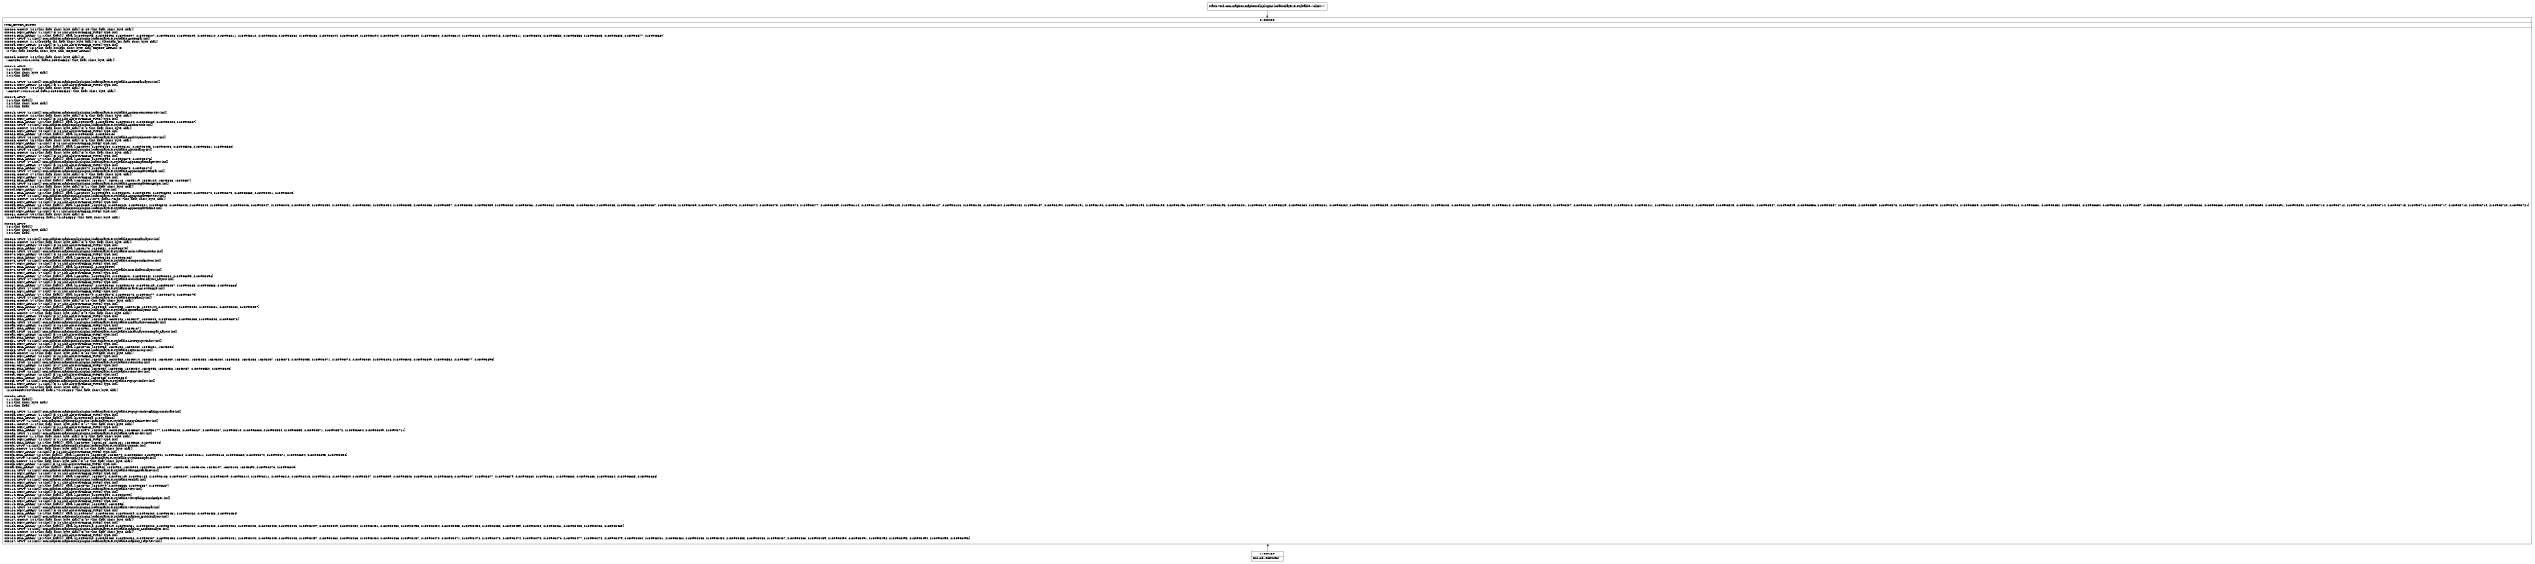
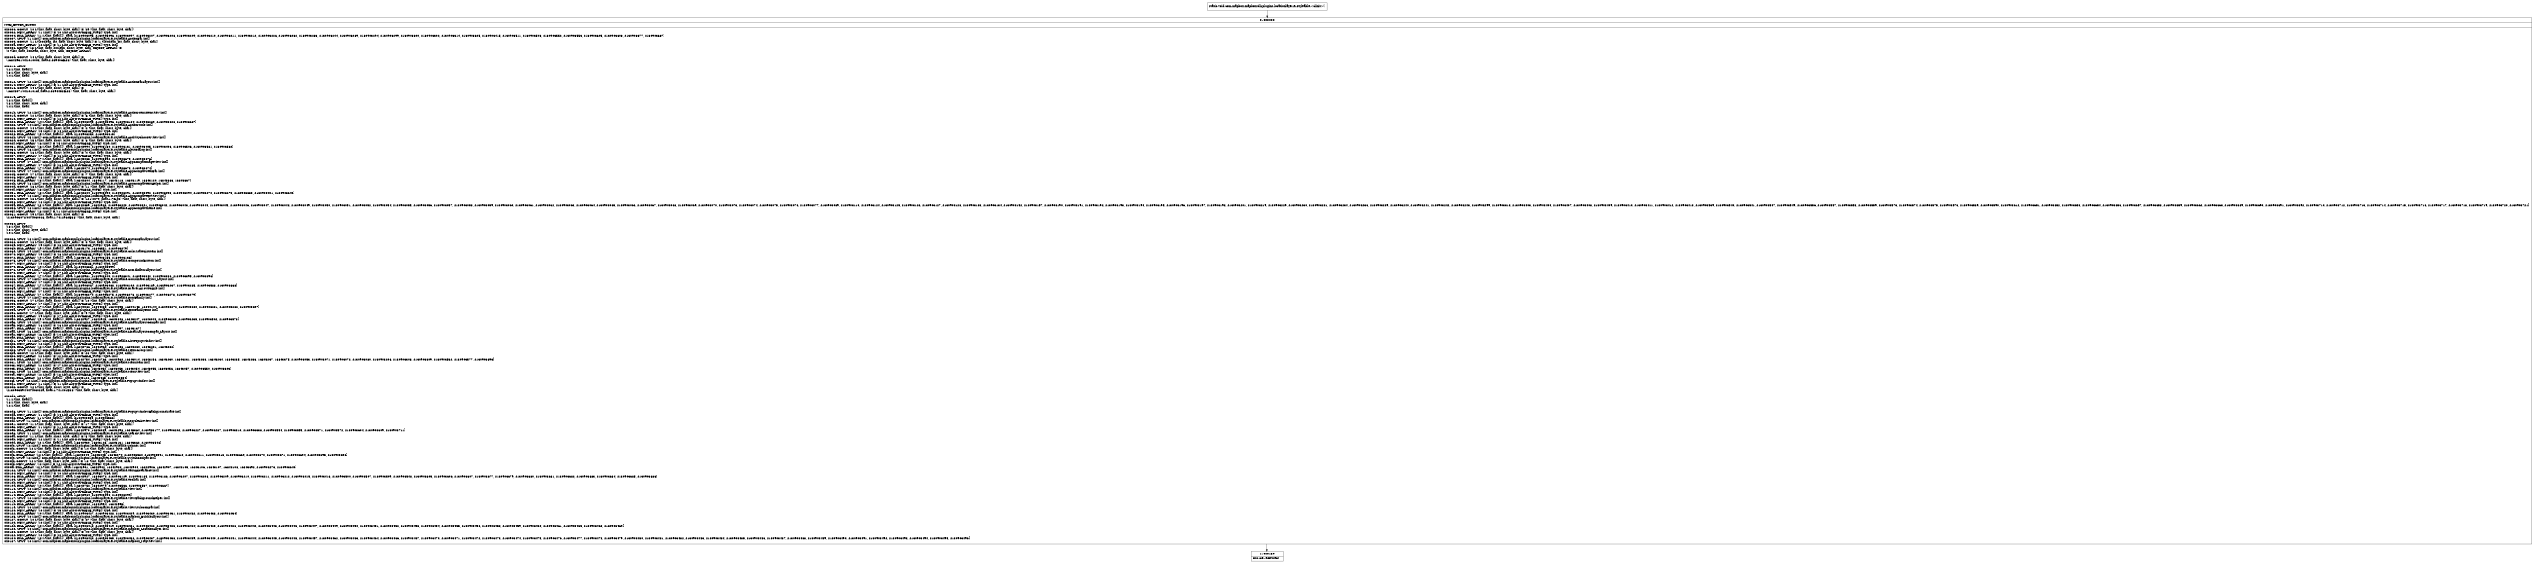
edge "1: 0x0139" -> "0: 0x0000": reversed
